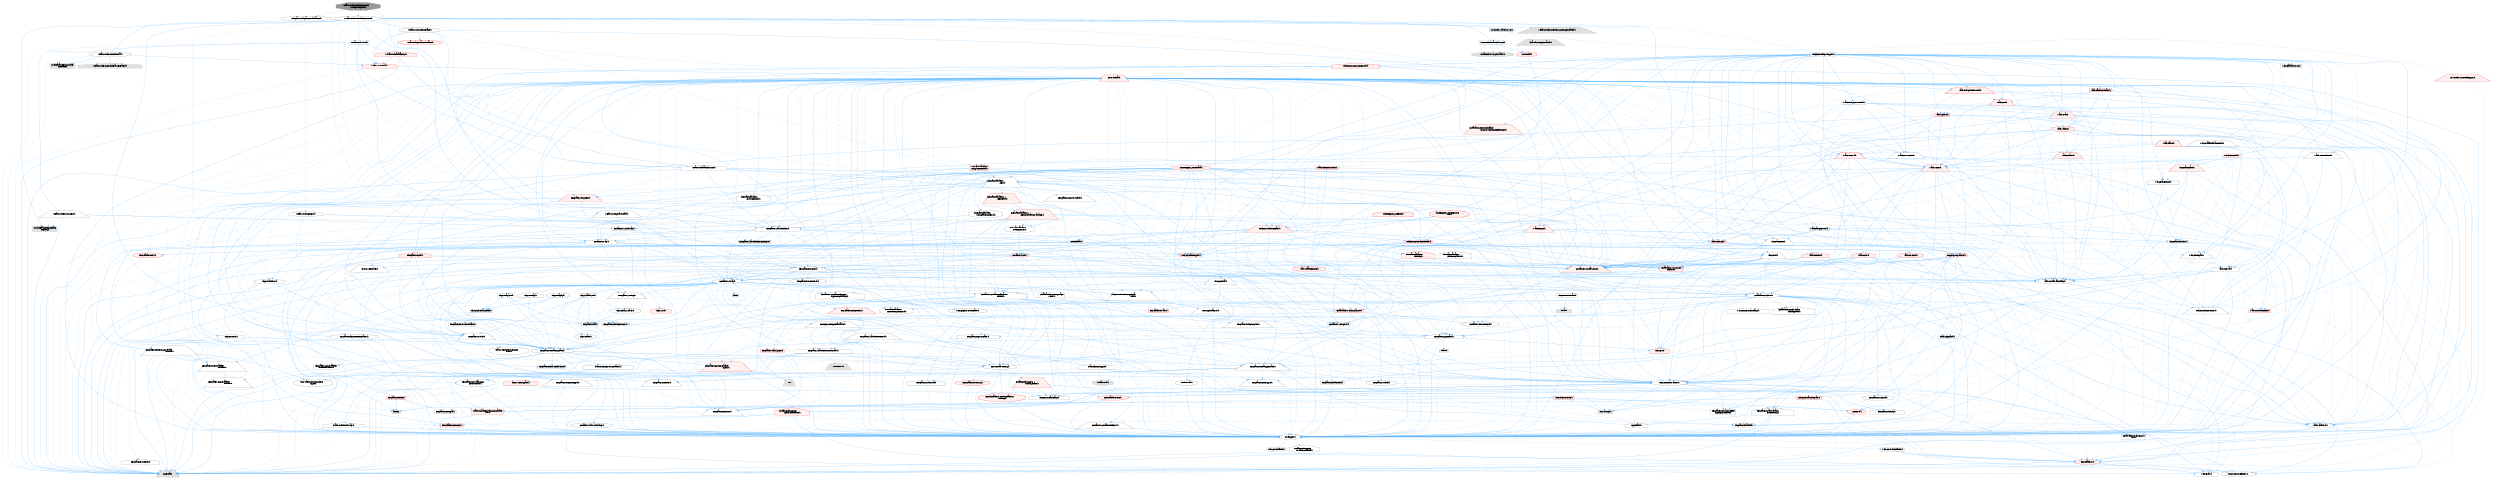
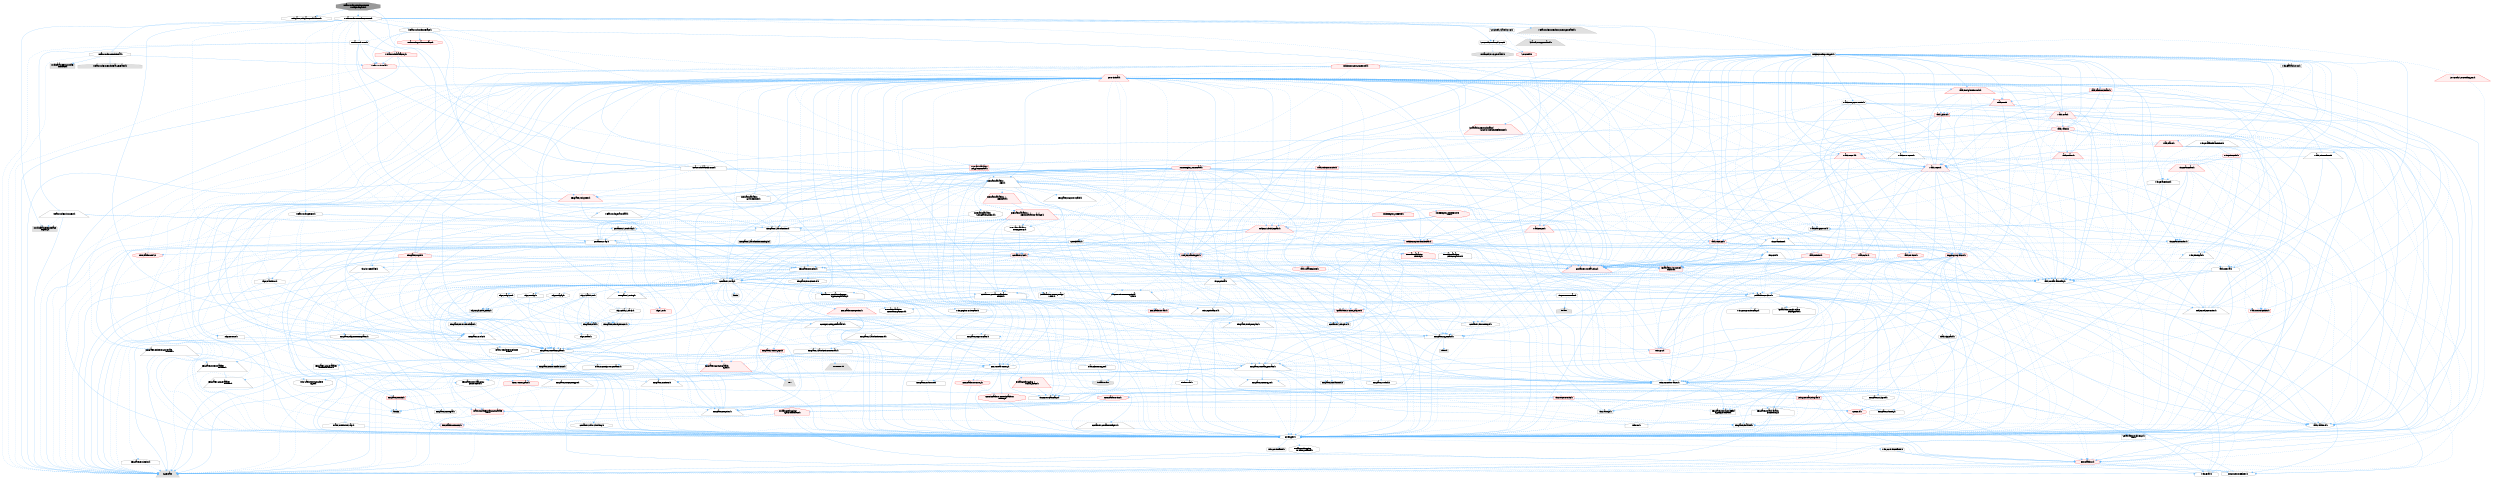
node "TypeHash.h": label "TypeHash.h" -> "IsEnum.h"
